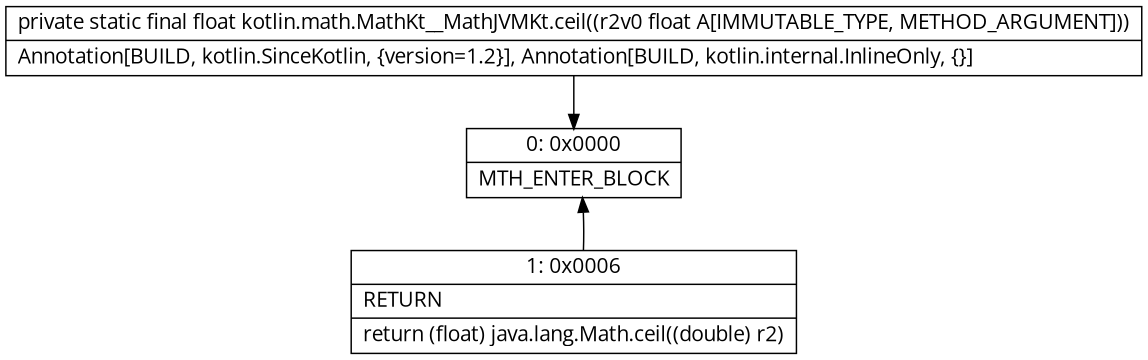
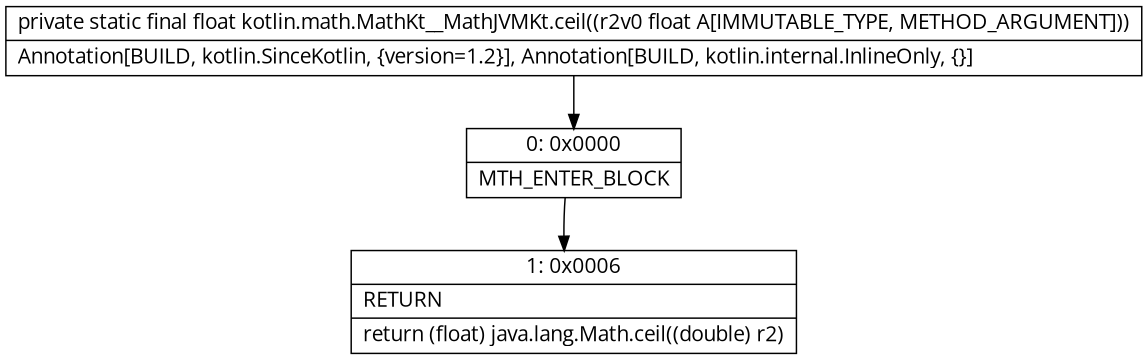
edge "1: 0x0006" -> "0: 0x0000": reversed
